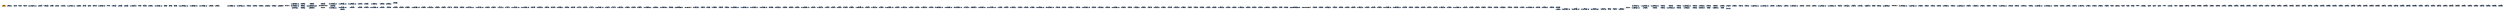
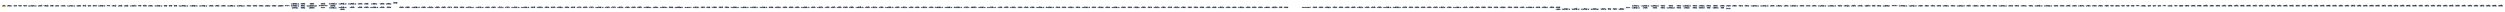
node "0x10001369 movl %eax, %ebx": added
node "0x100013ea movl %eax, %ebx": removed
node "0x1000189c jmp GetSystemDirectoryA@kernel32.dll": removed
